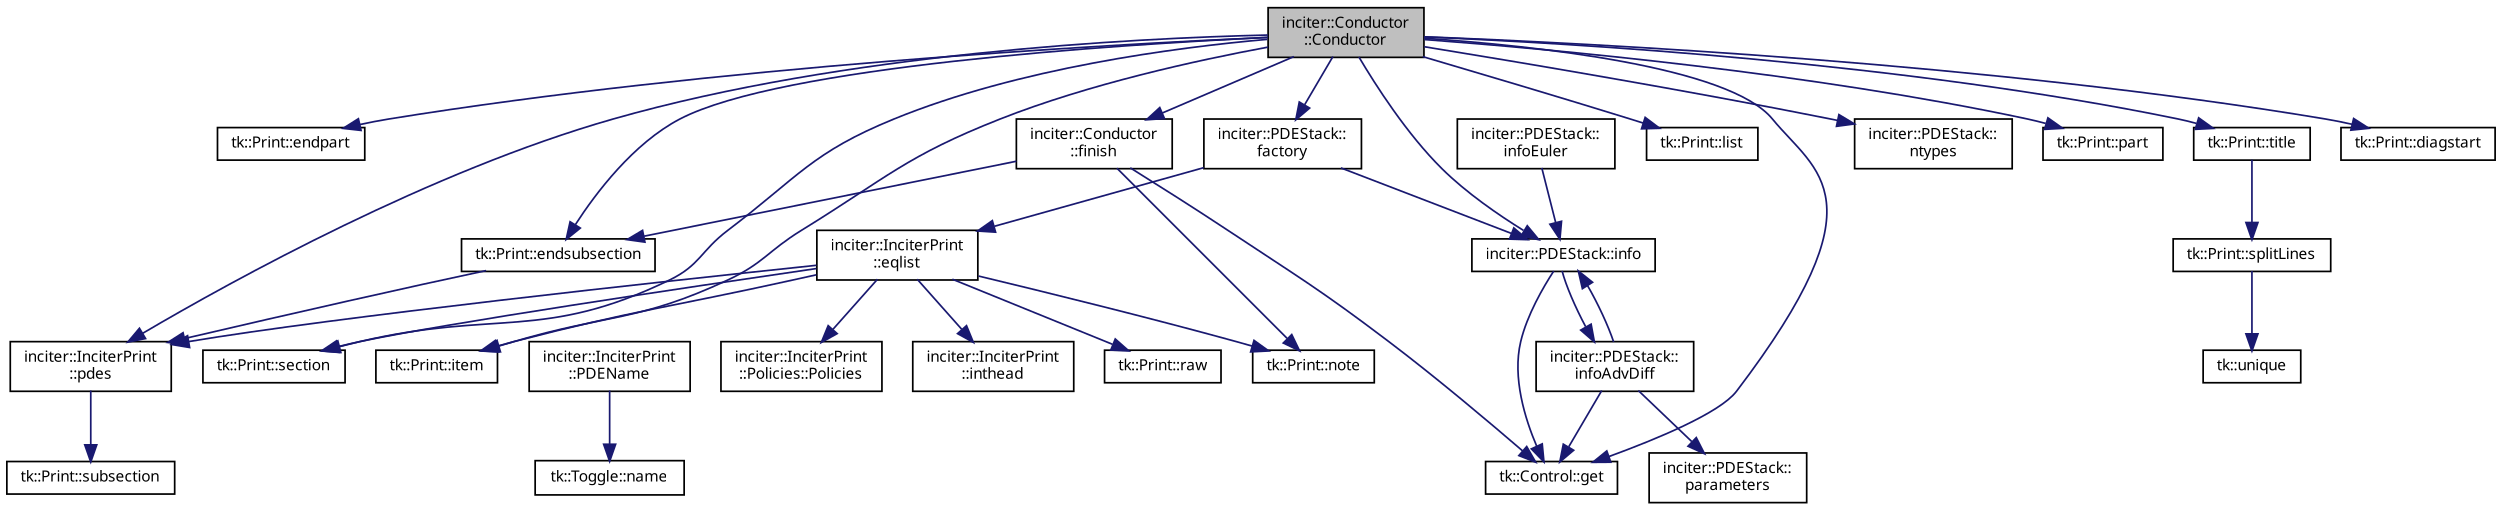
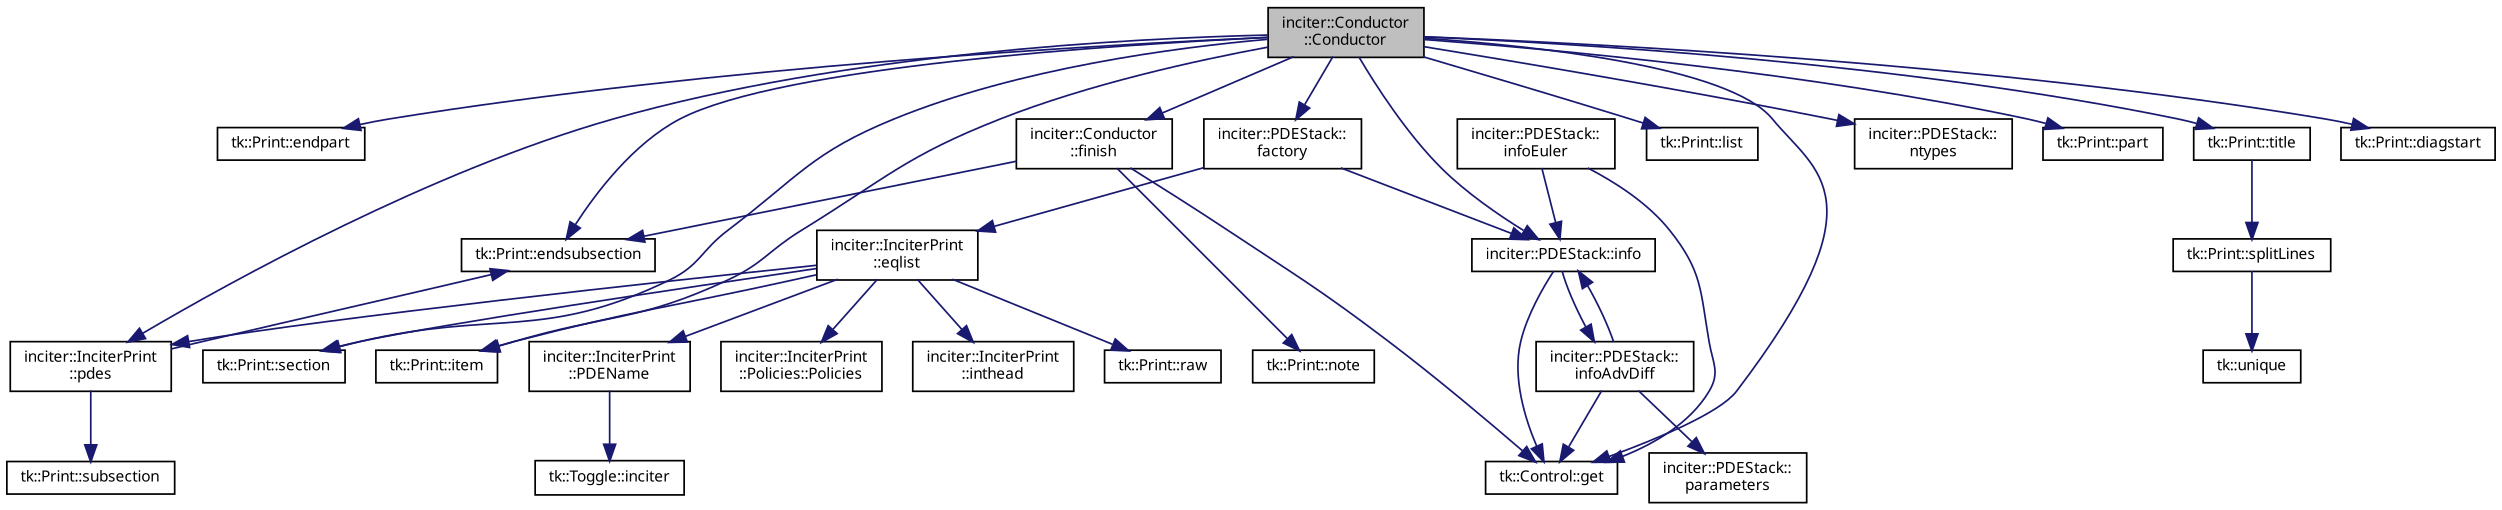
edge "tk::Print::endsubsection" -> "inciter::InciterPrint ::pdes": reversed
edge "inciter::InciterPrint ::eqlist" -> "tk::Print::note": now "inciter::InciterPrint ::eqlist" -> "inciter::InciterPrint ::PDEName"
edge "inciter::PDEStack:: infoEuler" -> "tk::Control::get": added
node "tk::Toggle::name": label "tk::Toggle::name" -> "tk::Toggle::inciter"
